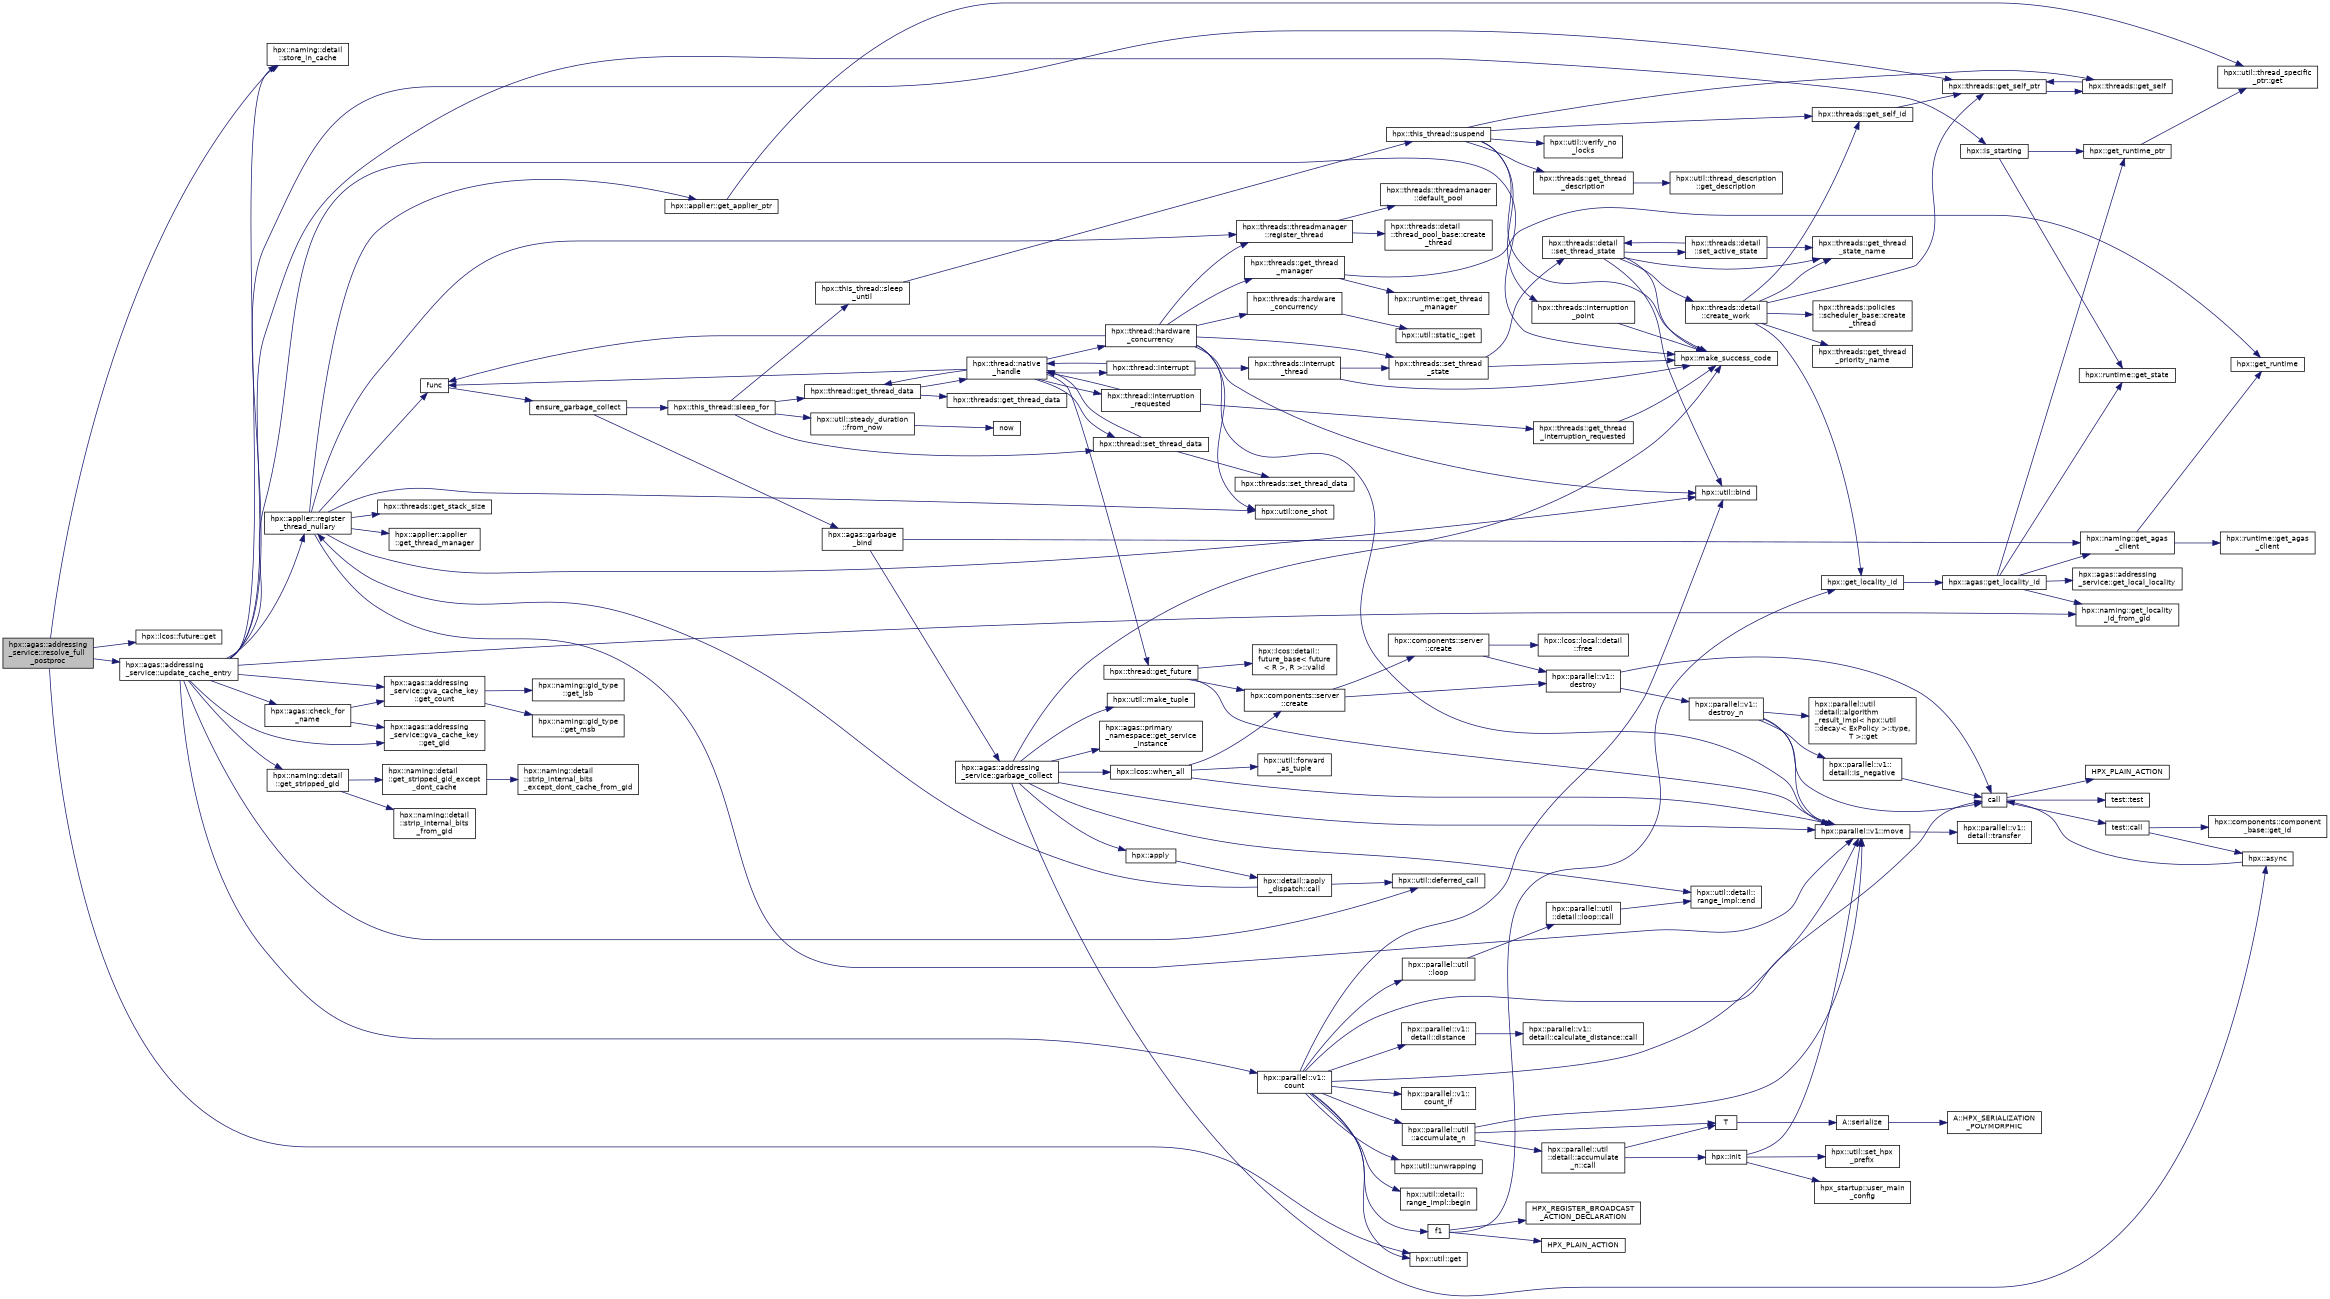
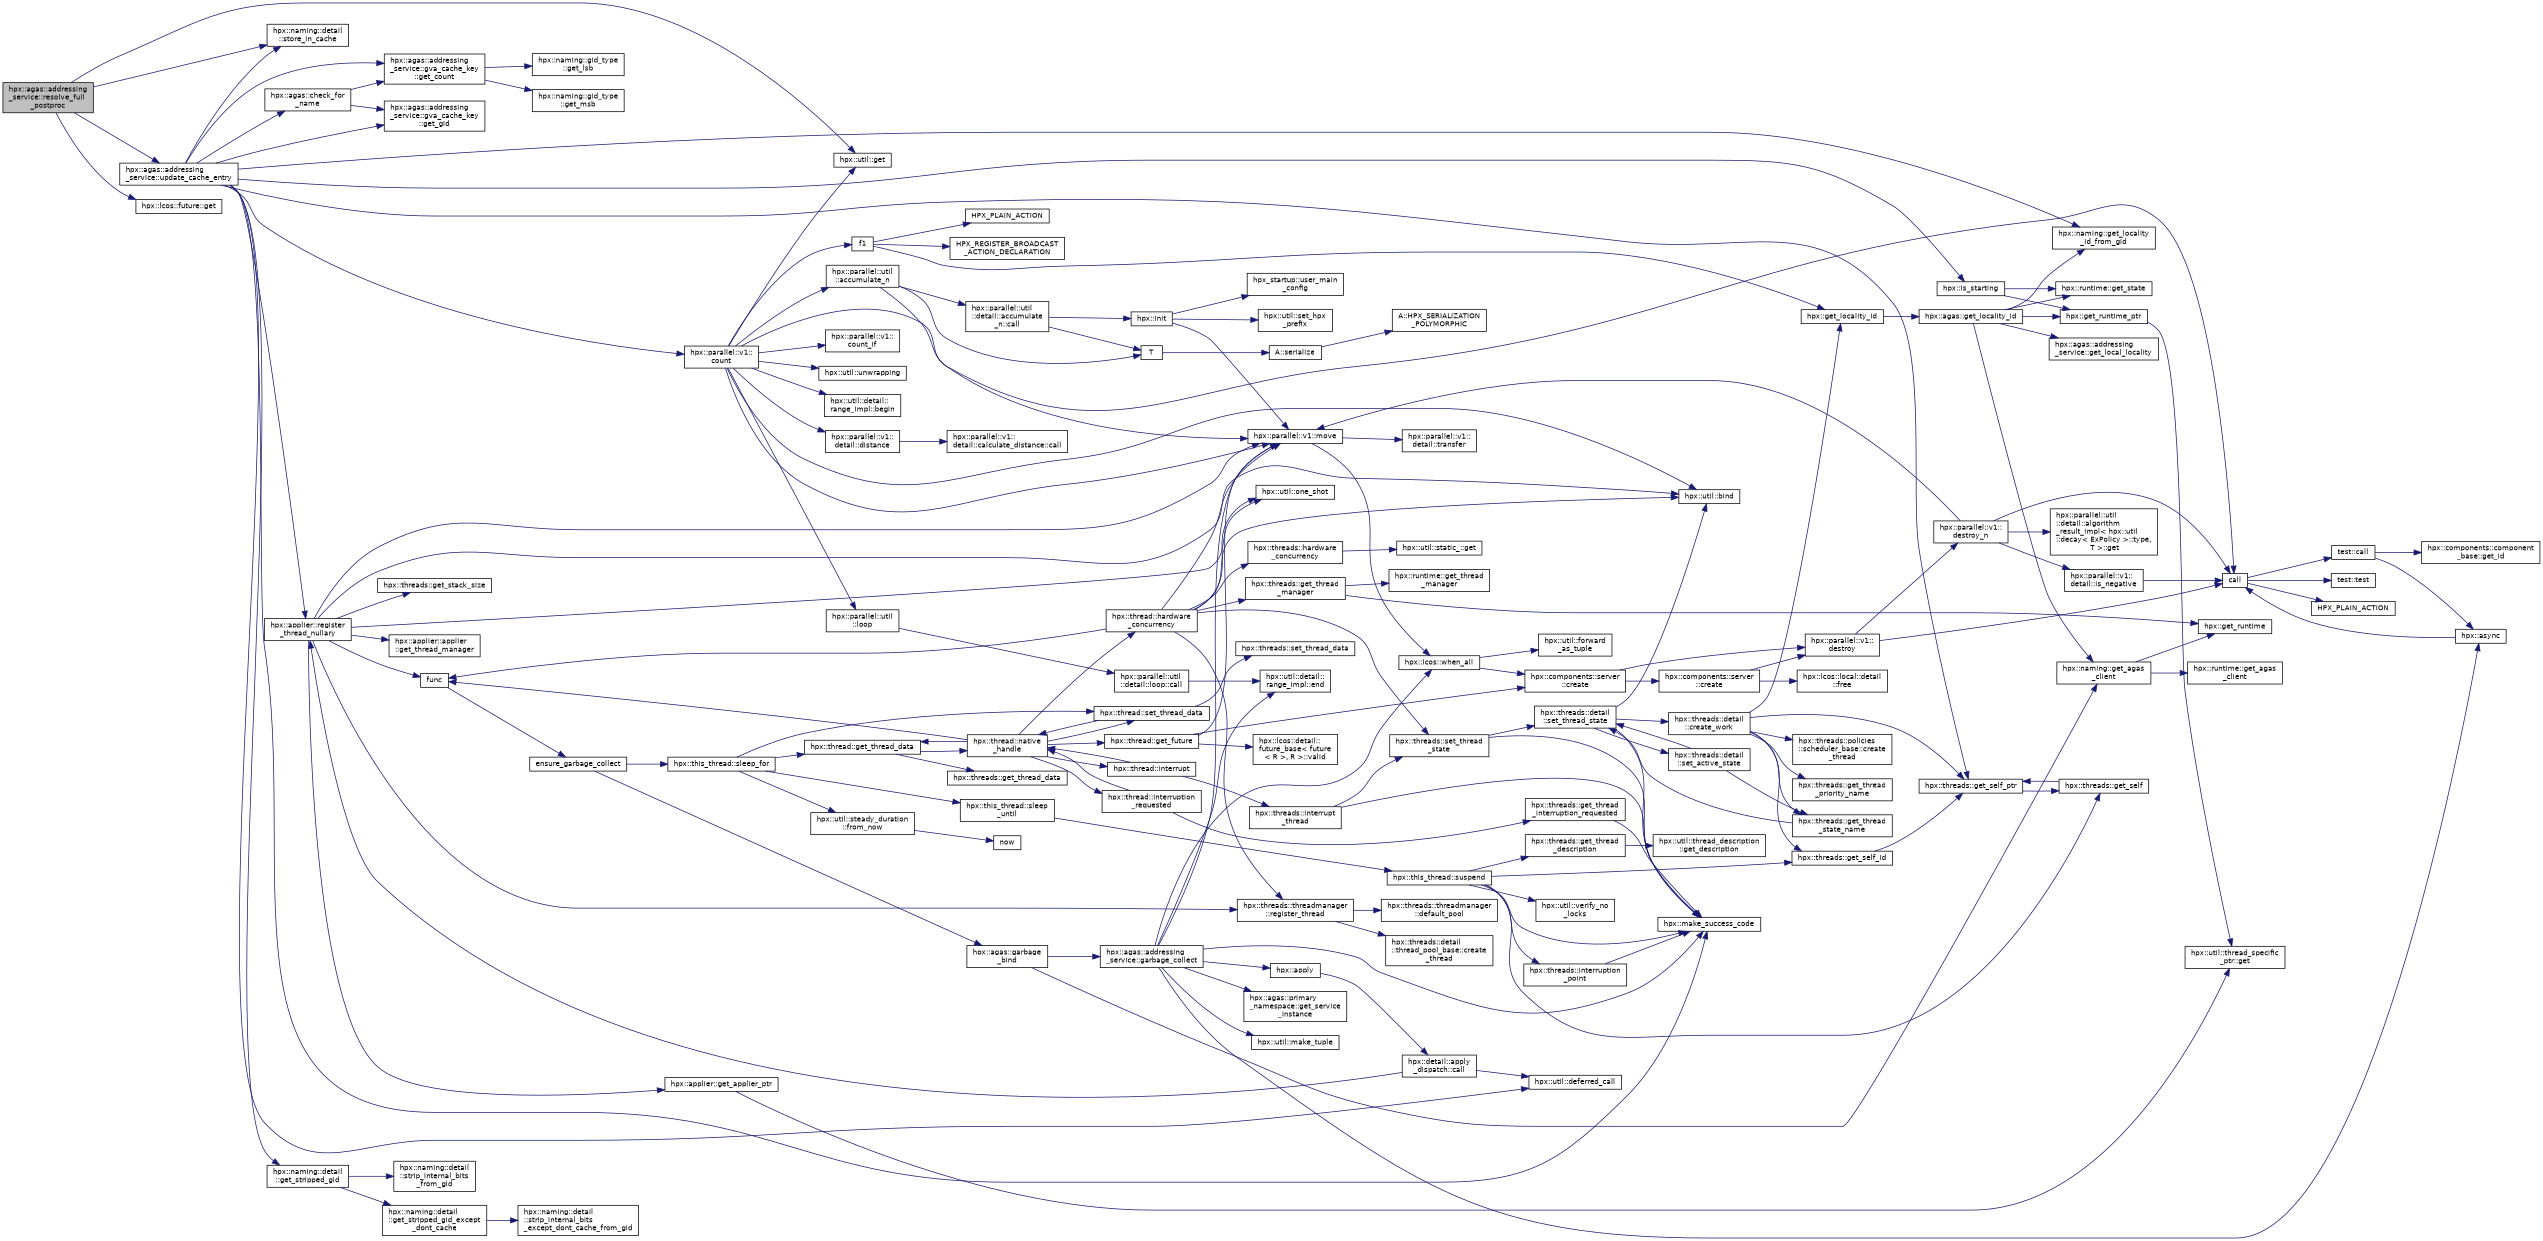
edge "hpx::threads::detail ::set_thread_state" -> "hpx::threads::get_thread _state_name": reversed
edge "hpx::lcos::when_all" -> "hpx::parallel::v1::move": reversed
